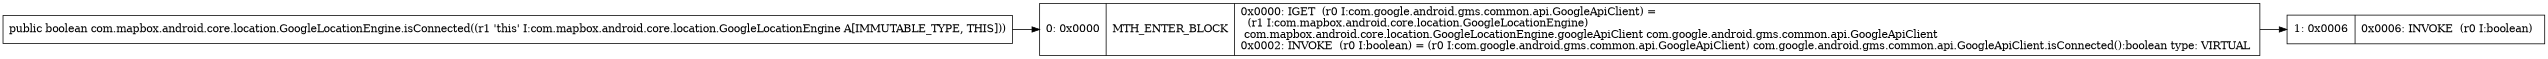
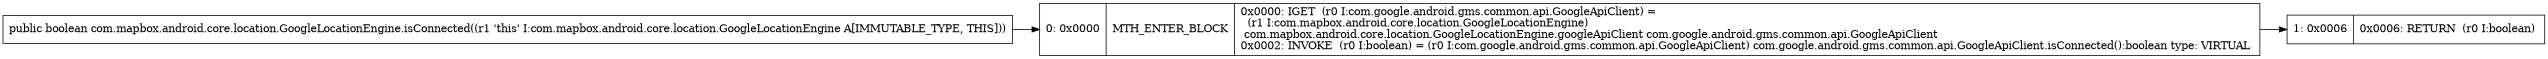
node "1: 0x0006": text "0x0006: INVOKE  (r0 I:boolean)" -> "0x0006: RETURN  (r0 I:boolean)"
